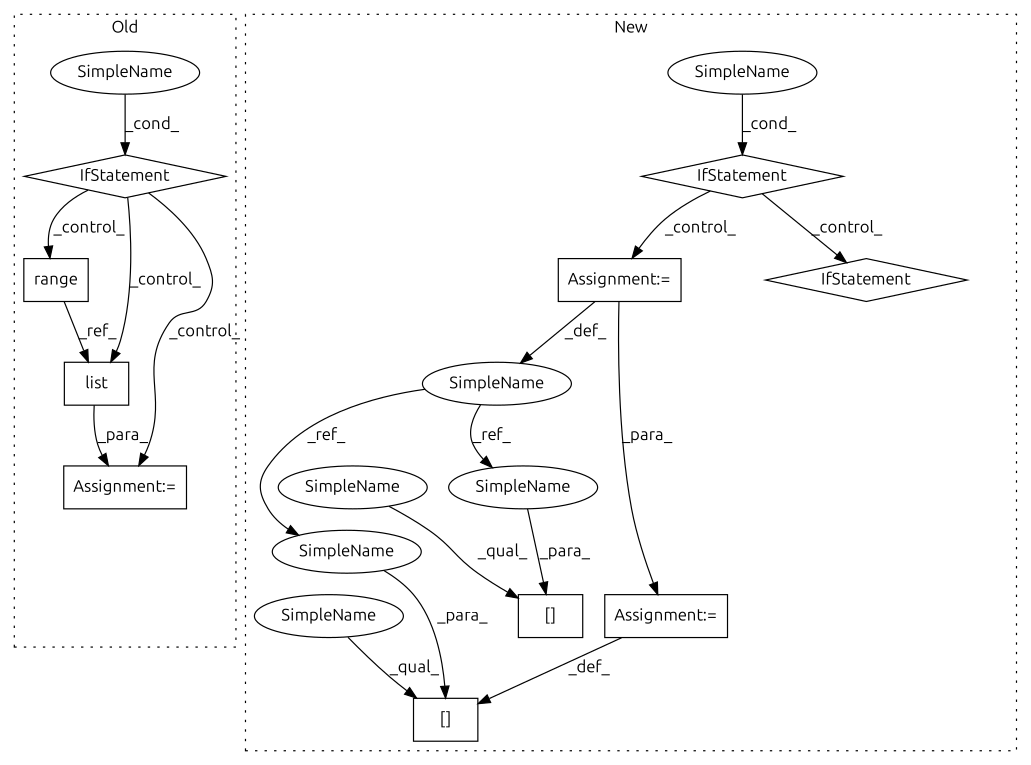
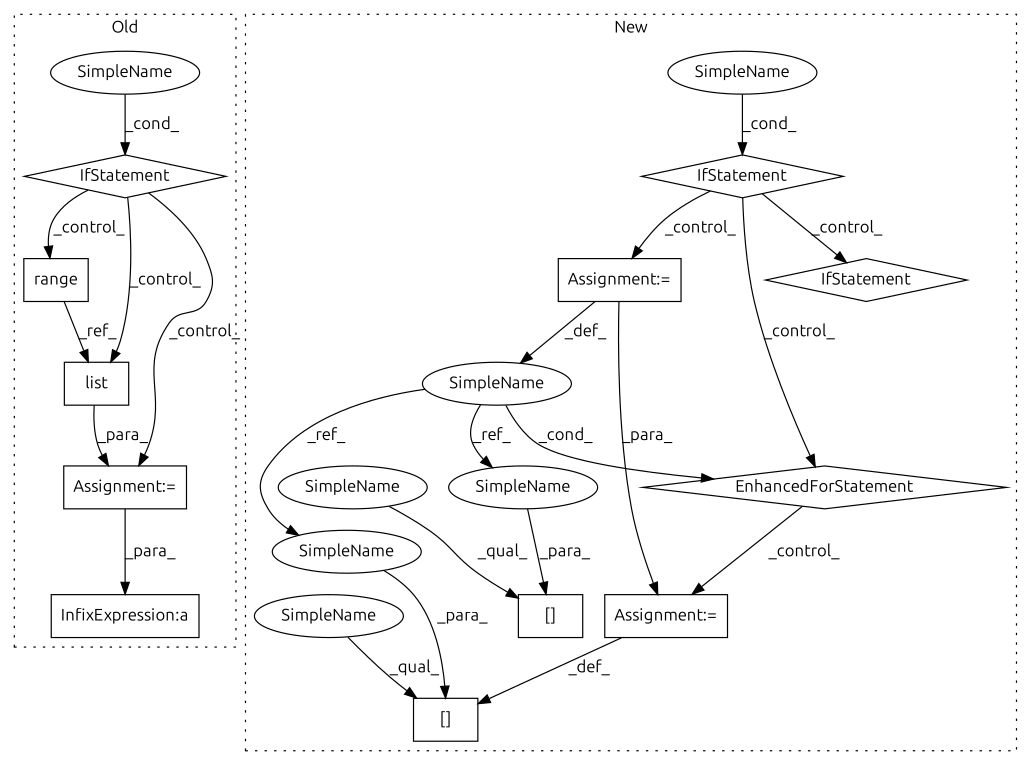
node "EnhancedForStatement": added
node "InfixExpression:a": added
